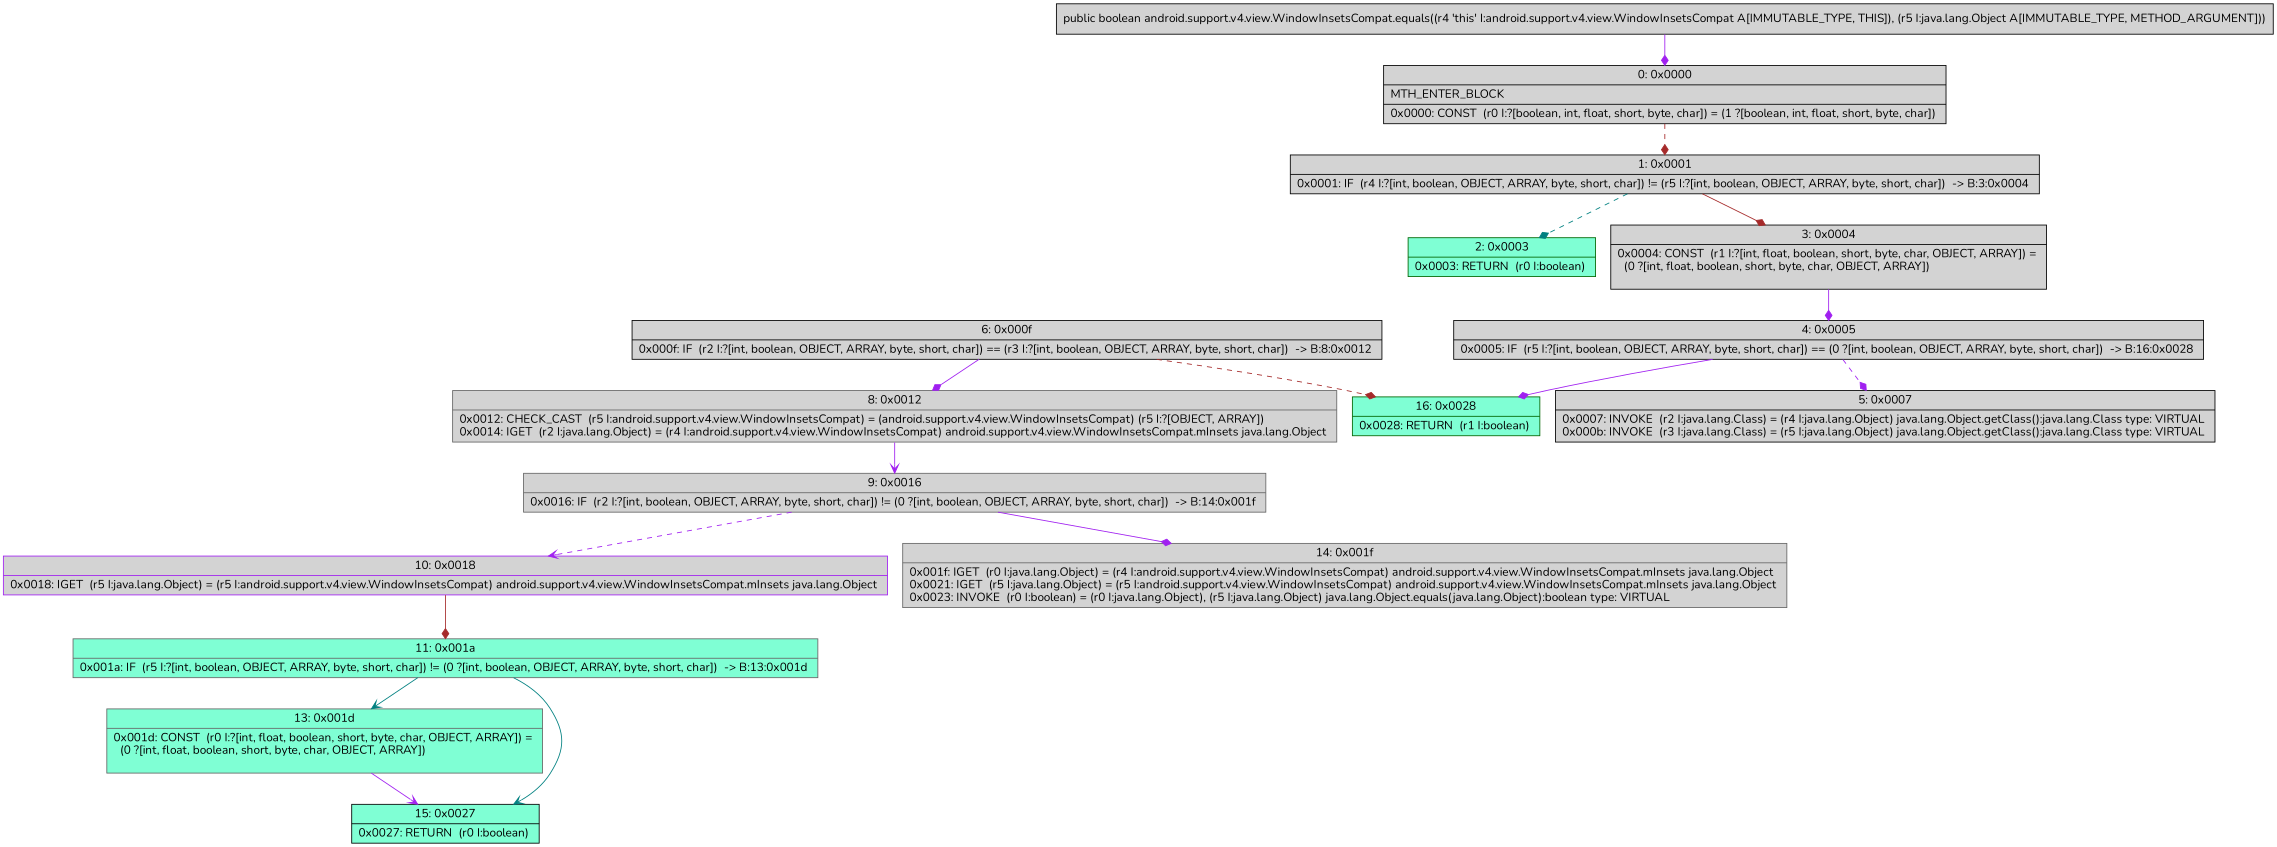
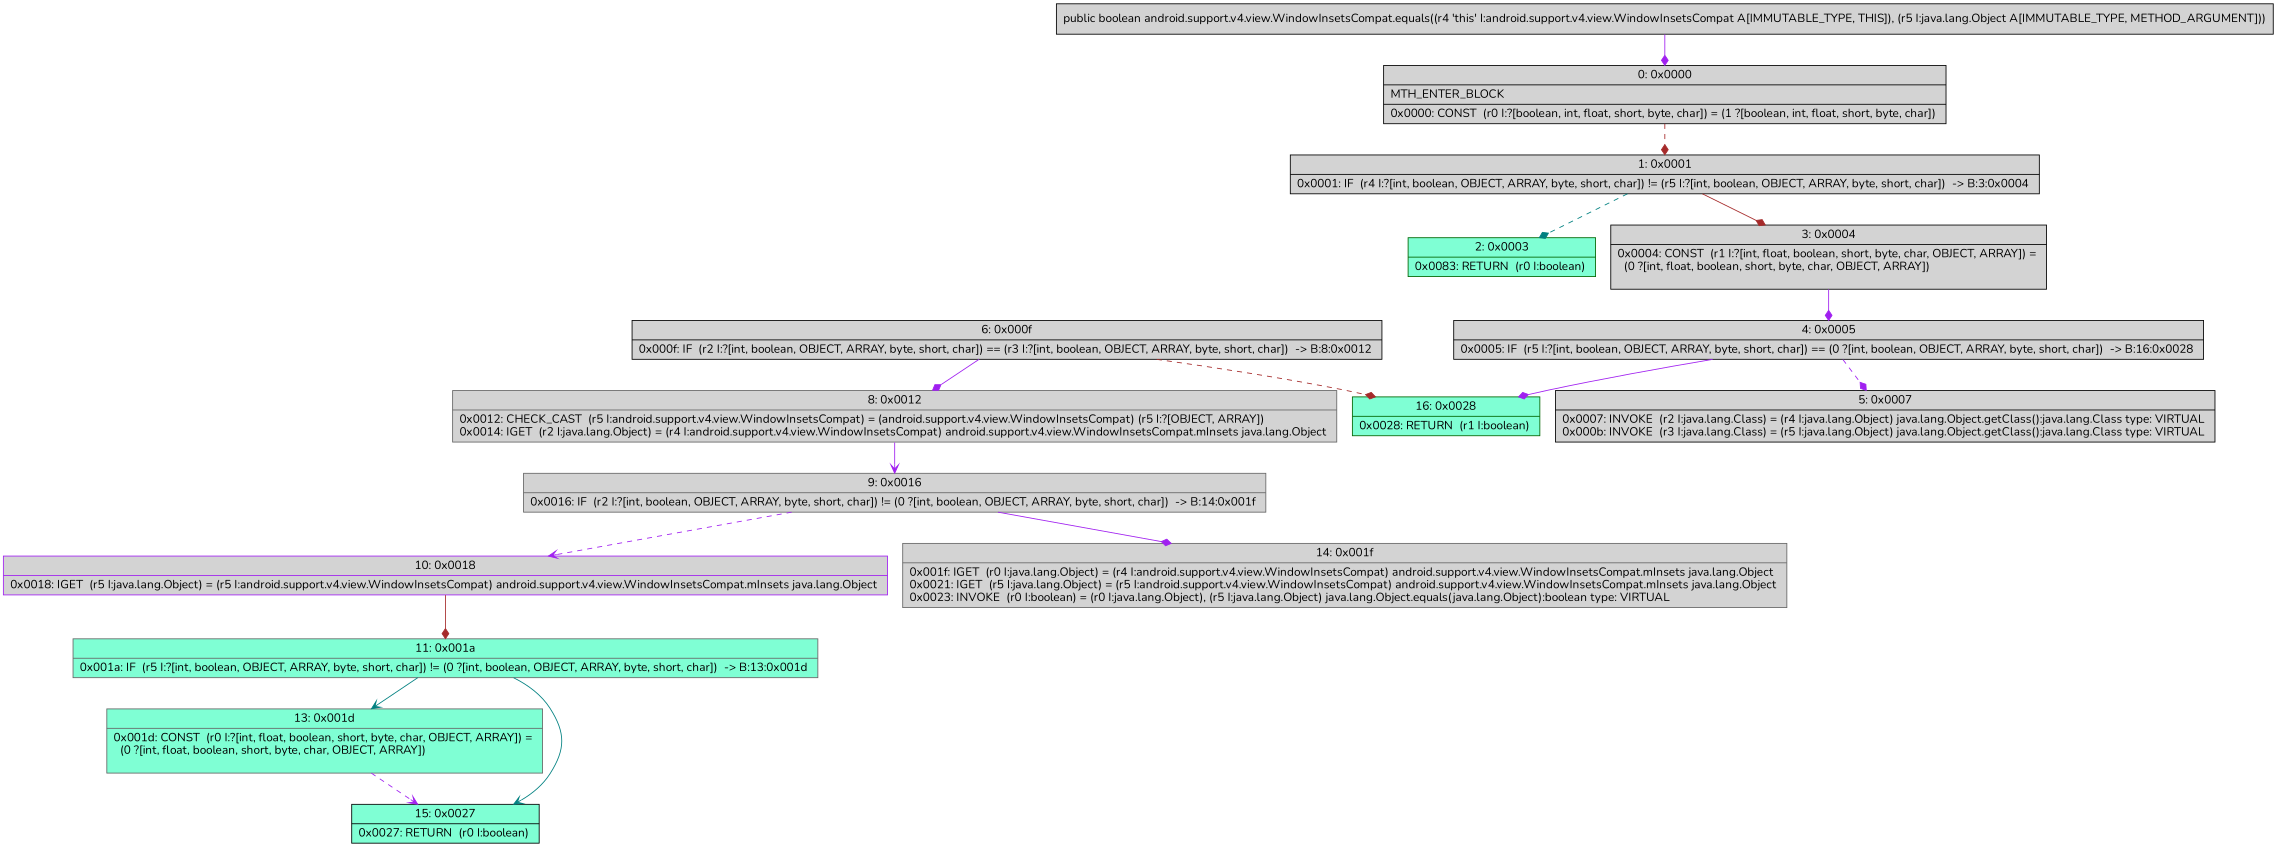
node "2: 0x0003": text "0x0003: RETURN  (r0 I:boolean)" -> "0x0083: RETURN  (r0 I:boolean)"
edge "13: 0x001d" -> "15: 0x0027": style solid -> dashed
